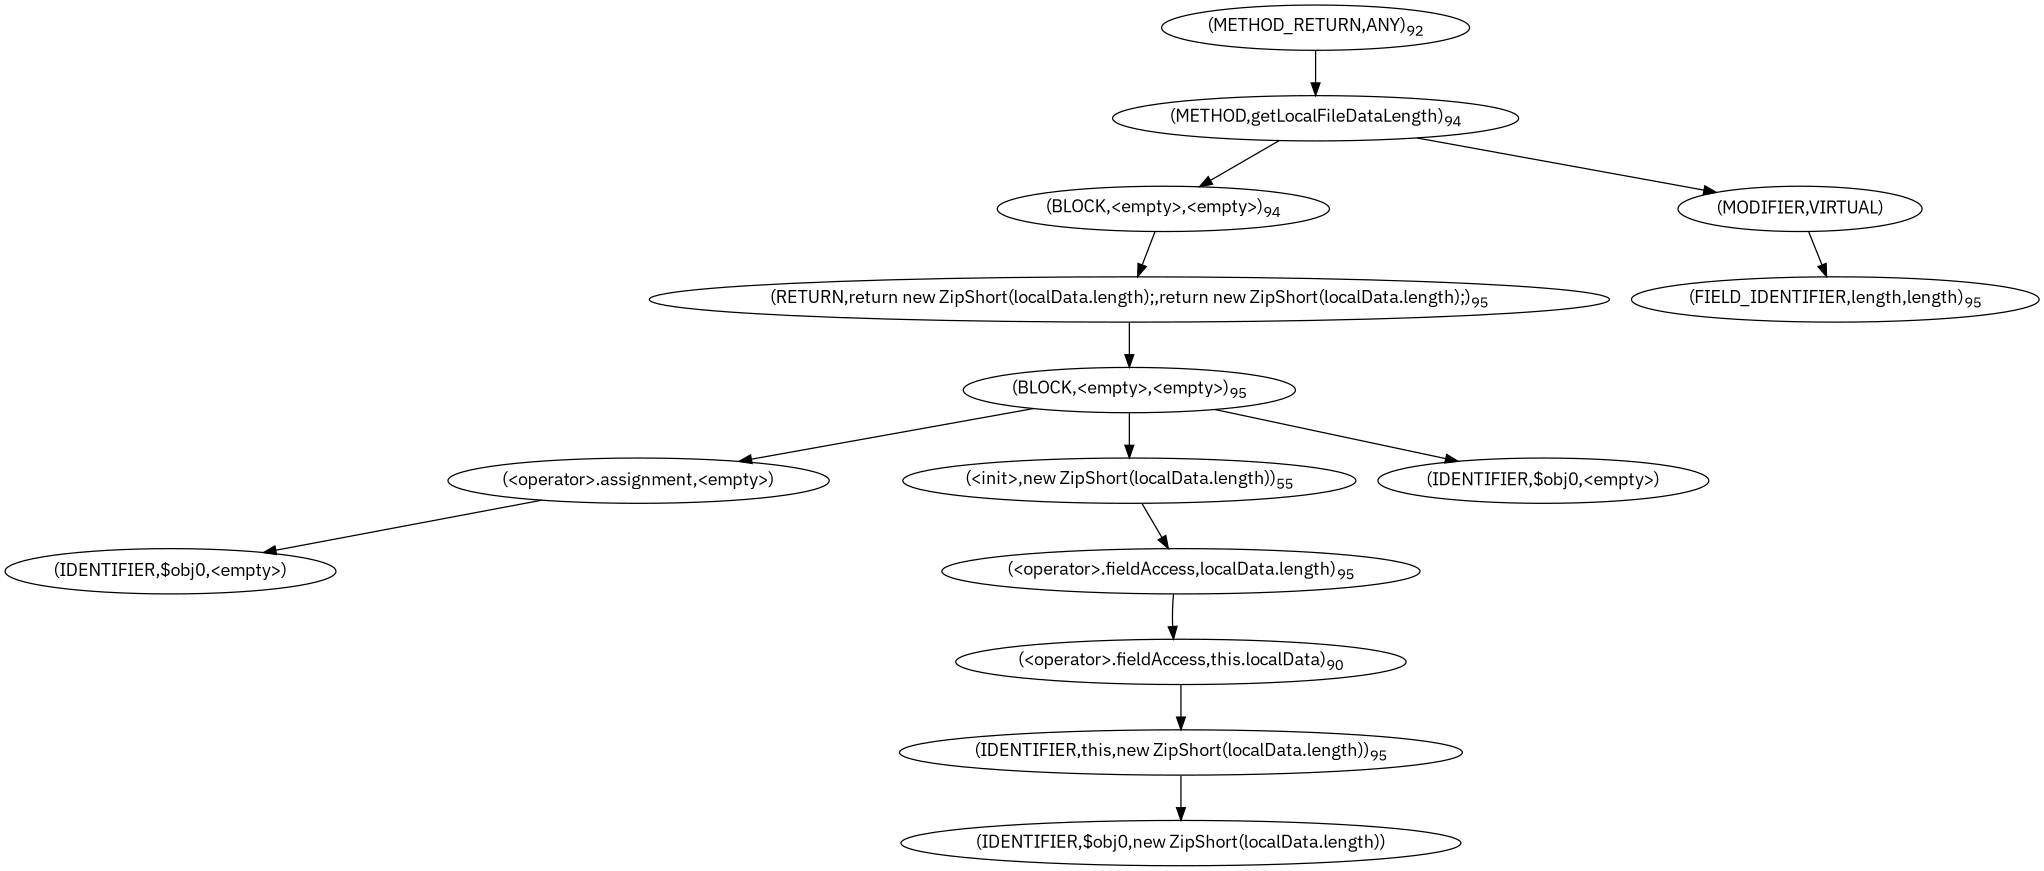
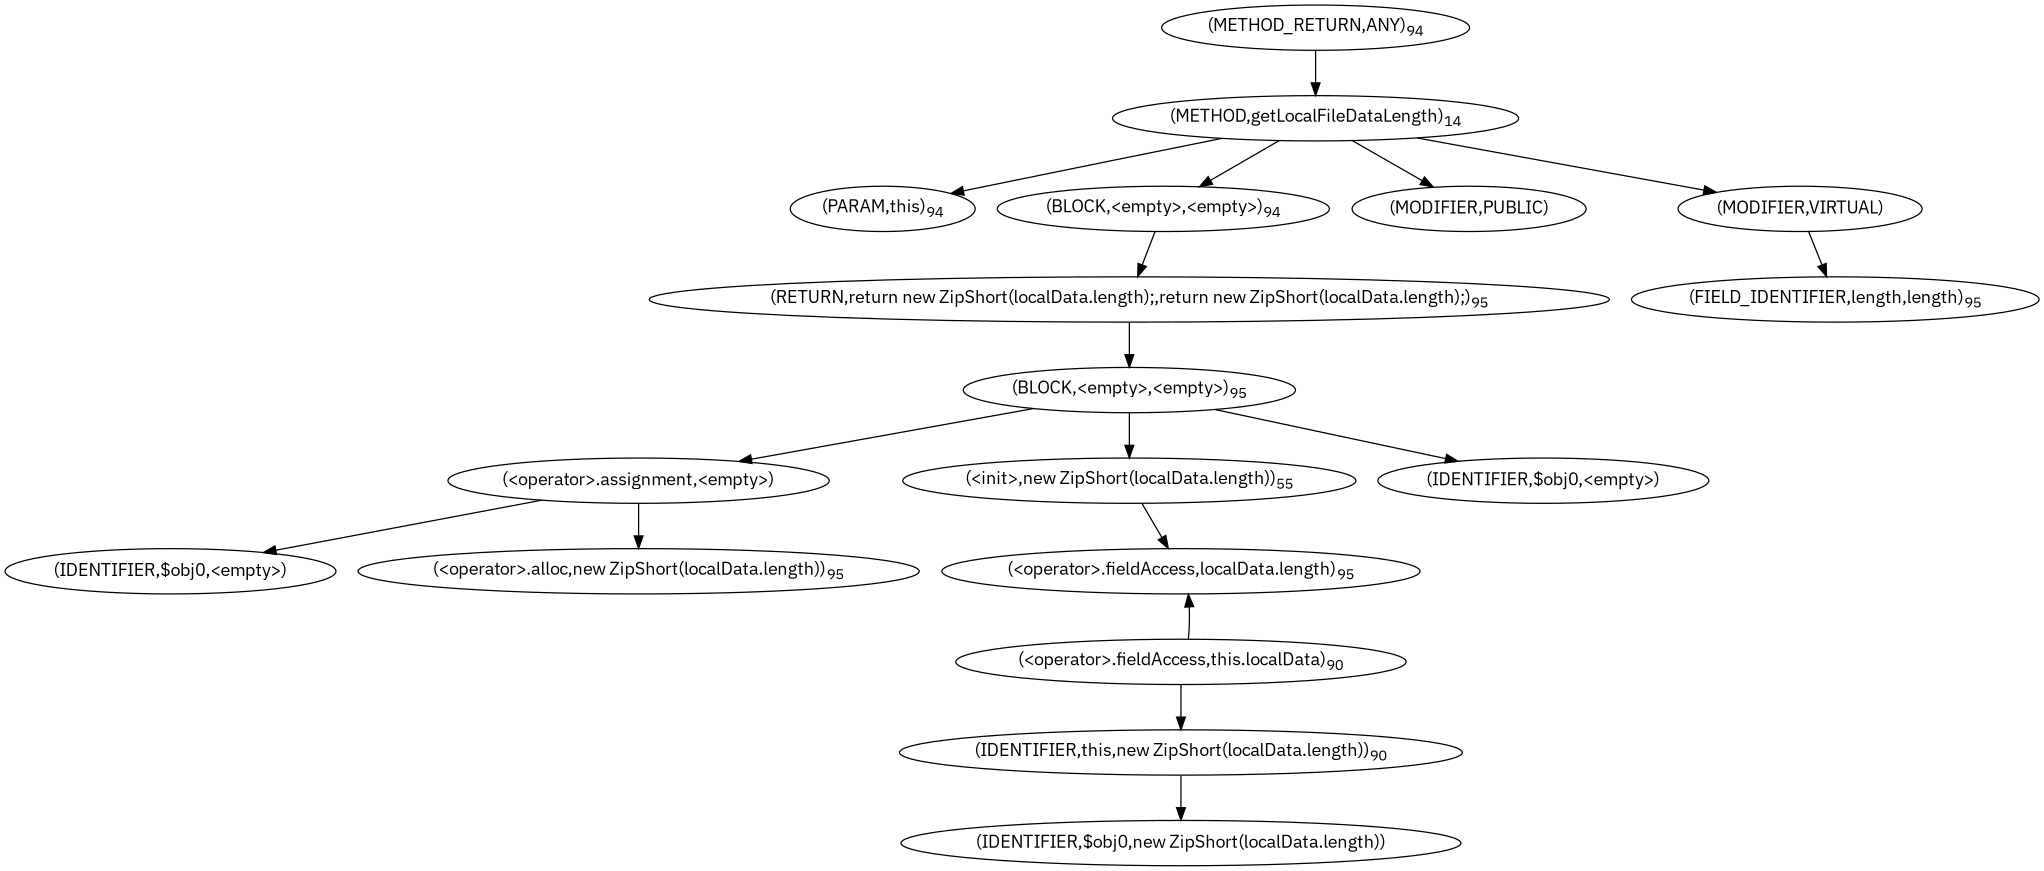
node "(METHOD_RETURN,ANY)": text "92" -> "94"
node "(METHOD,getLocalFileDataLength)": text "94" -> "14"
node "(PARAM,this)": added
node "(MODIFIER,PUBLIC)": added
node "(<operator>.alloc,new ZipShort(localData.length))": added
edge "(<operator>.fieldAccess,localData.length)" -> "(<operator>.fieldAccess,this.localData)": reversed
node "(IDENTIFIER,this,new ZipShort(localData.length))": text "95" -> "90"
